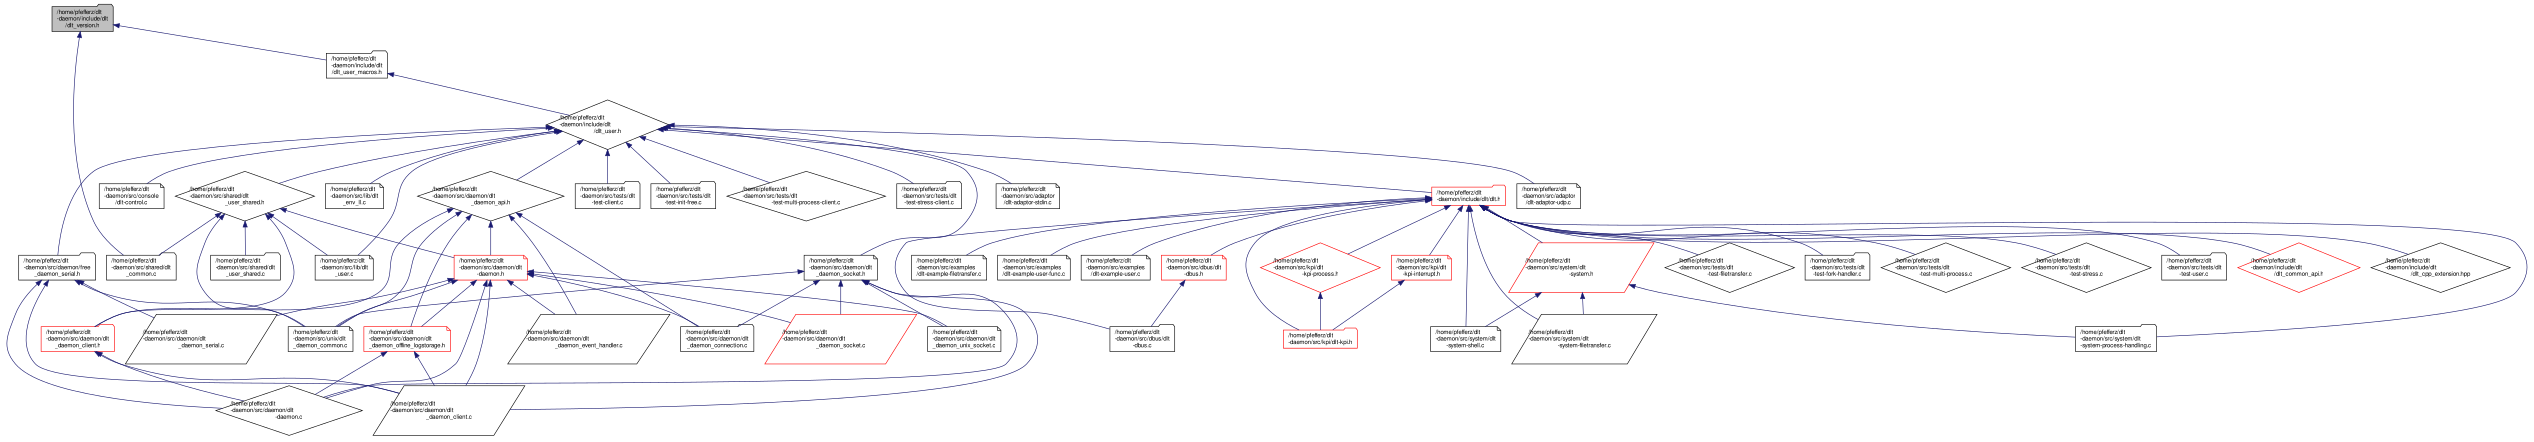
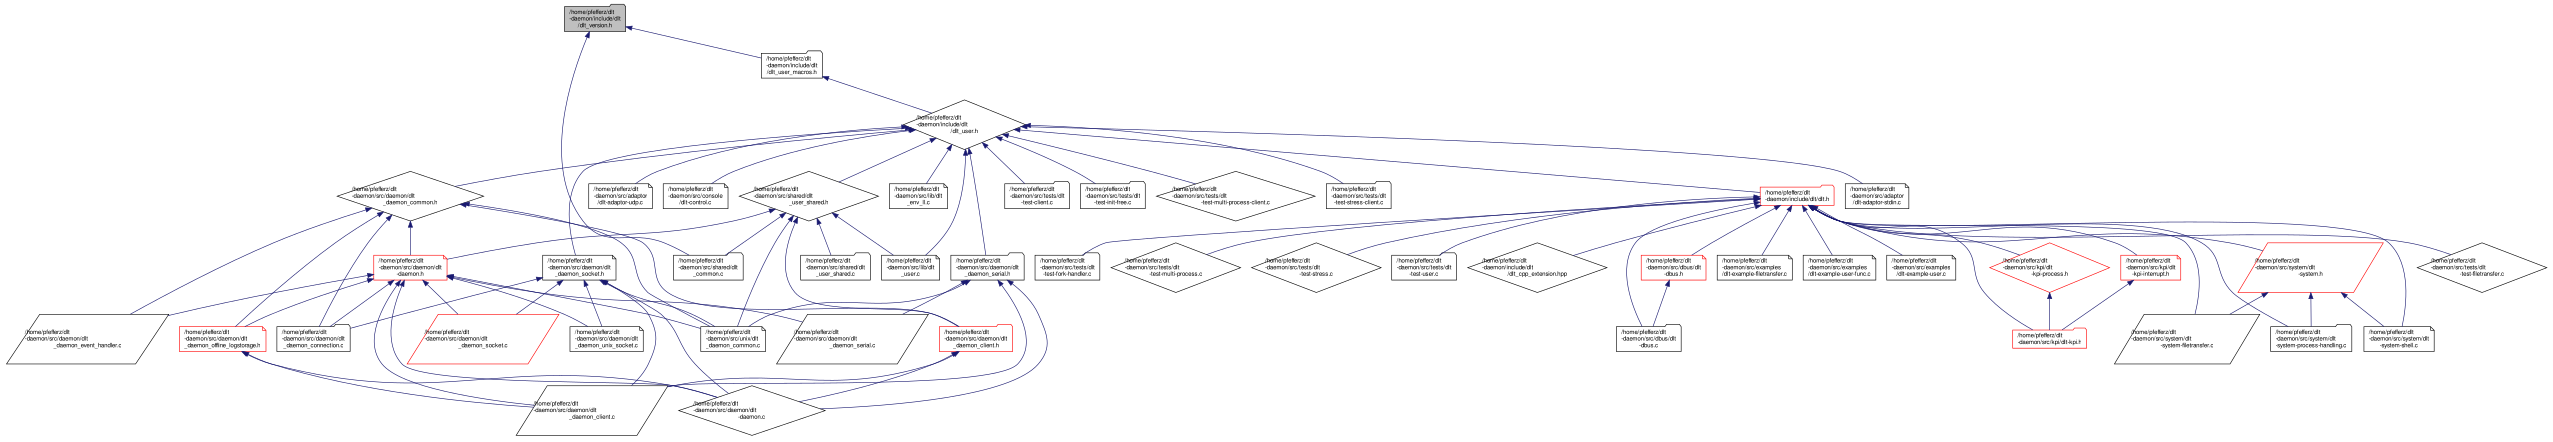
node "/home/pfefferz/dlt -daemon/src/daemon/dlt _daemon_api.h": label "/home/pfefferz/dlt -daemon/src/daemon/dlt _daemon_api.h" -> "/home/pfefferz/dlt -daemon/src/daemon/dlt _daemon_common.h"
node "/home/pfefferz/dlt -daemon/src/daemon/free _daemon_serial.h": label "/home/pfefferz/dlt -daemon/src/daemon/free _daemon_serial.h" -> "/home/pfefferz/dlt -daemon/src/daemon/dlt _daemon_serial.h"
node "/home/pfefferz/dlt -daemon/include/dlt /dlt_common_api.h": removed
